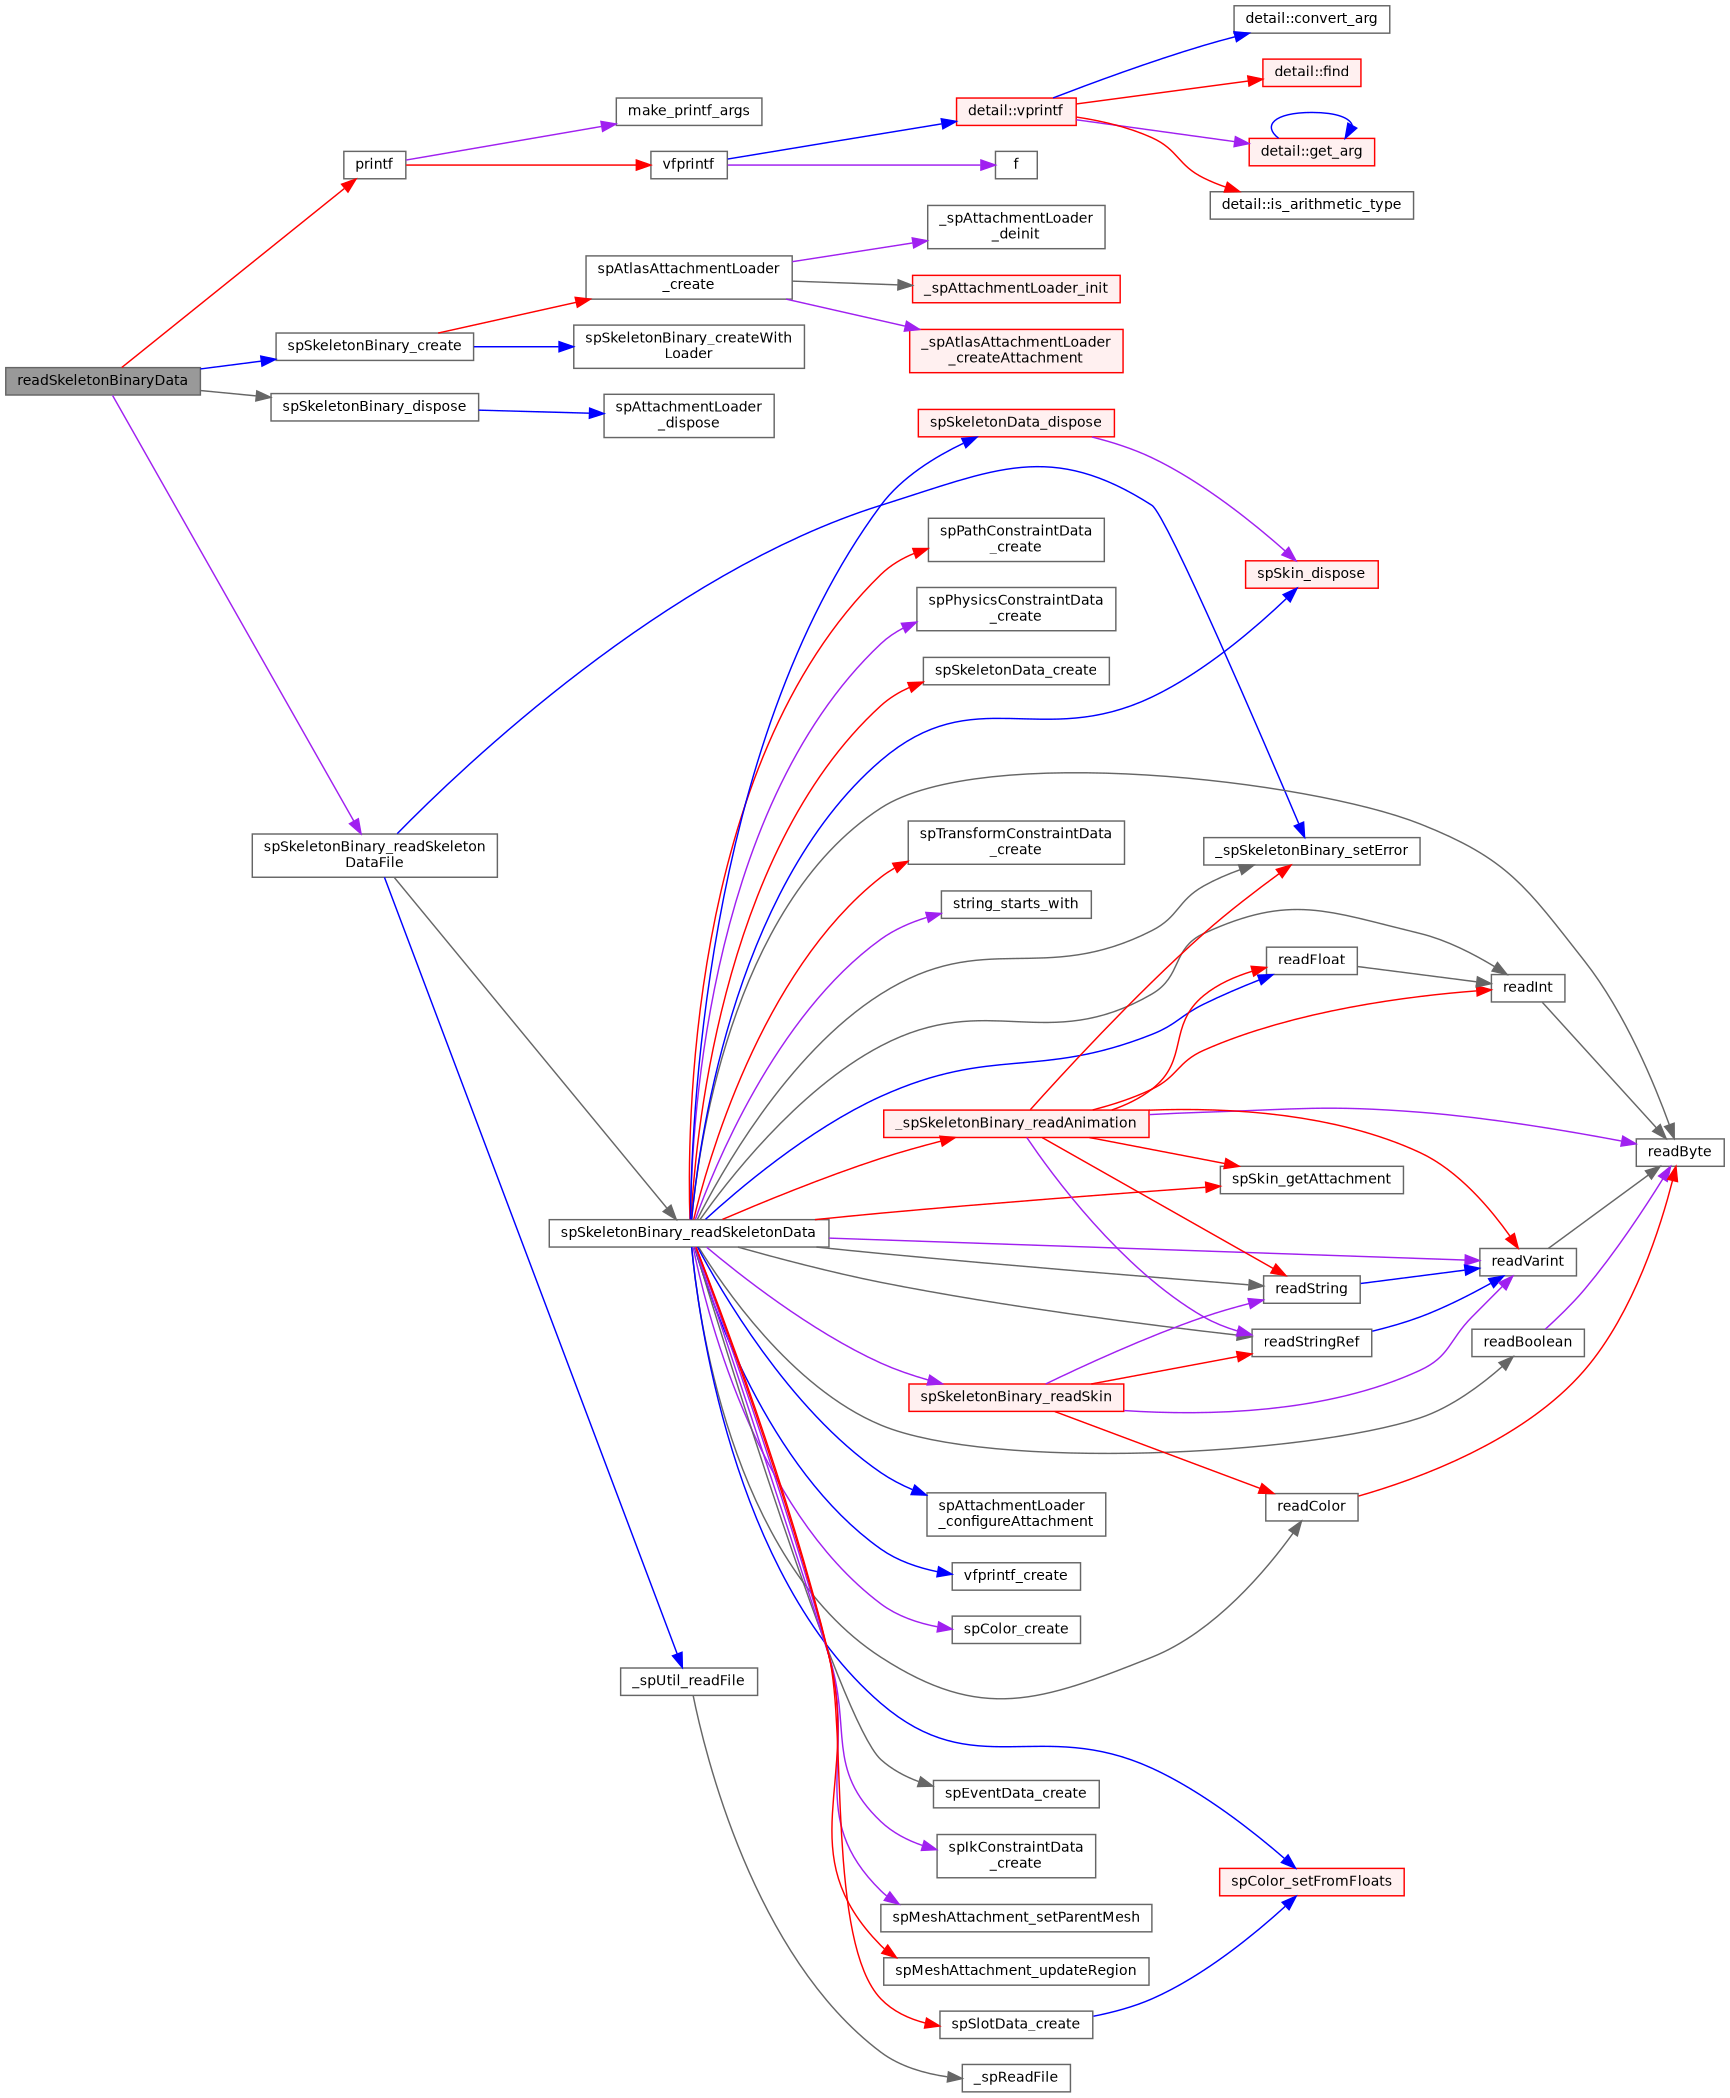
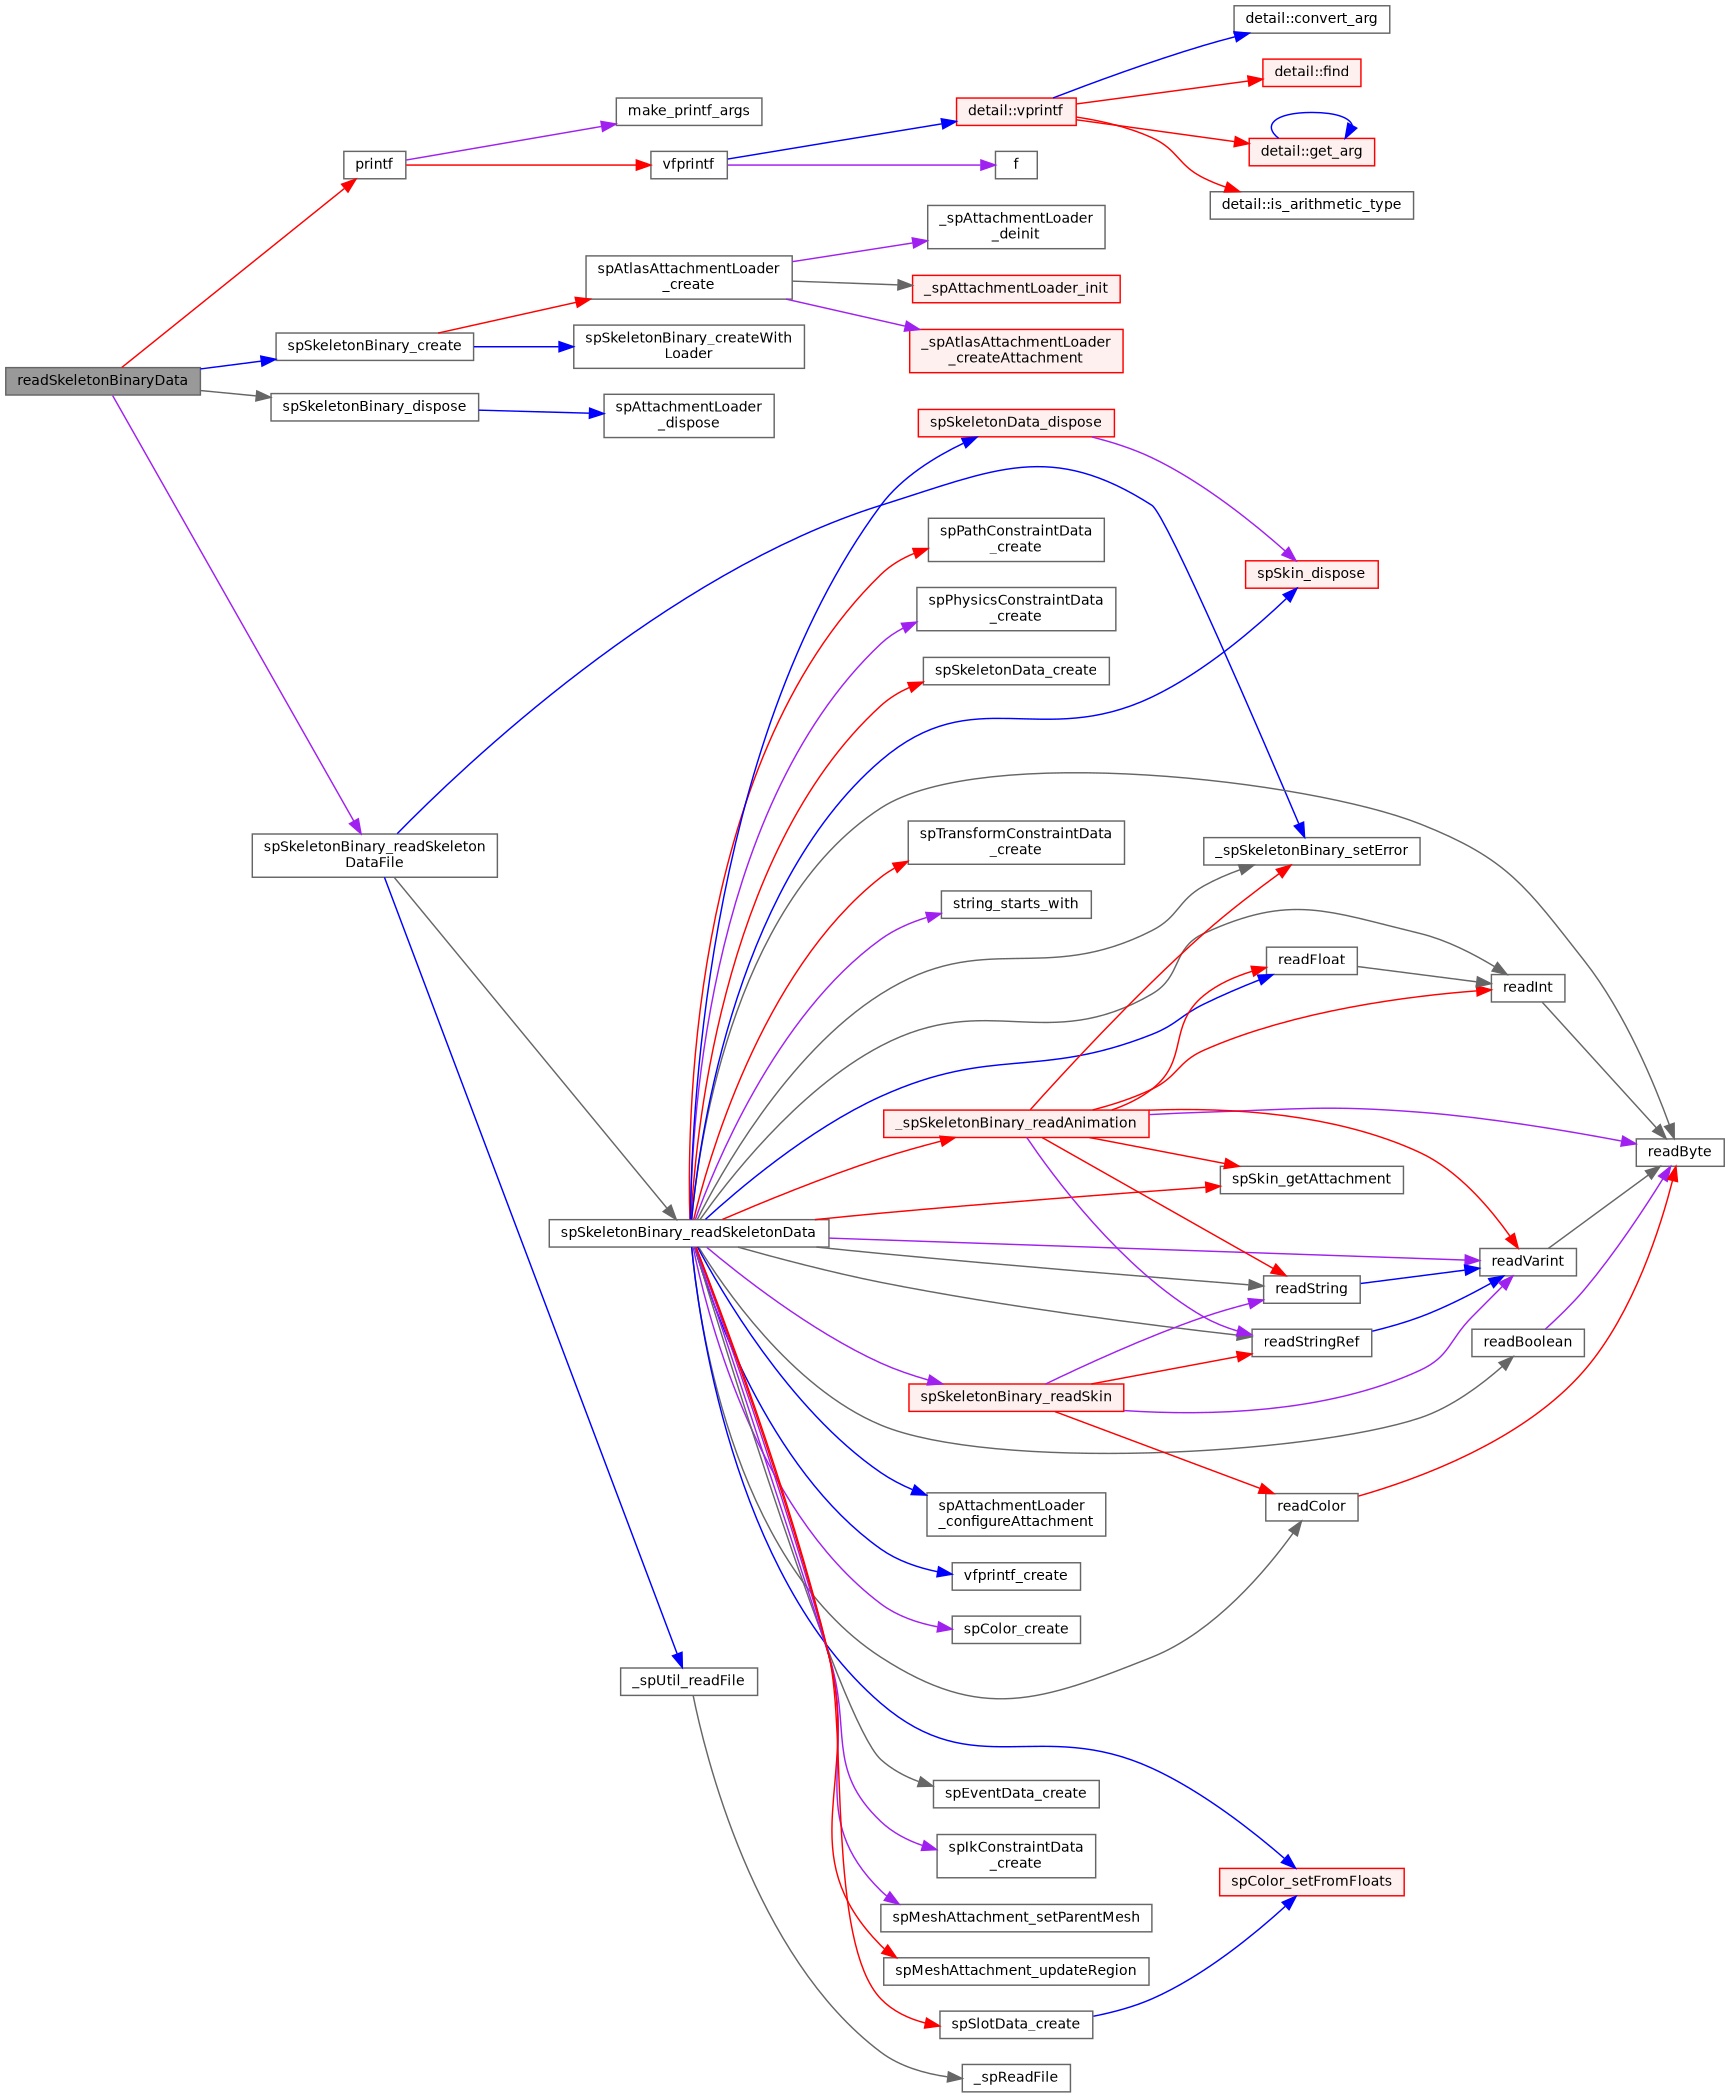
edge "detail::vprintf" -> "detail::get_arg": color purple -> red
